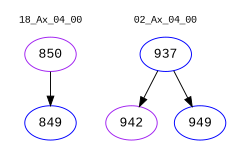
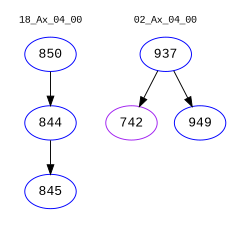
node "850": color purple -> blue
node "849": label "849" -> "844"
node "942": label "942" -> "742"
node "845": added
